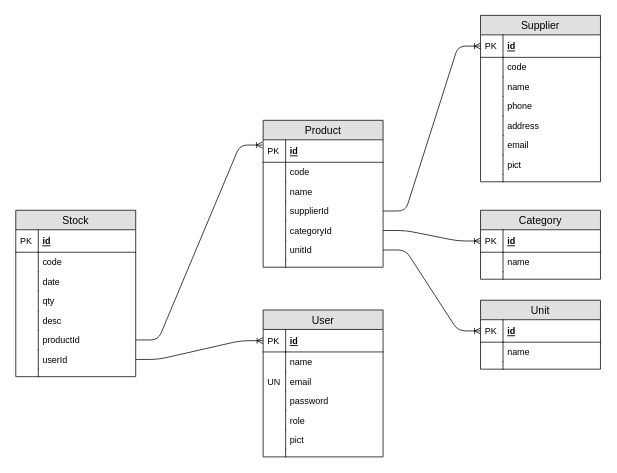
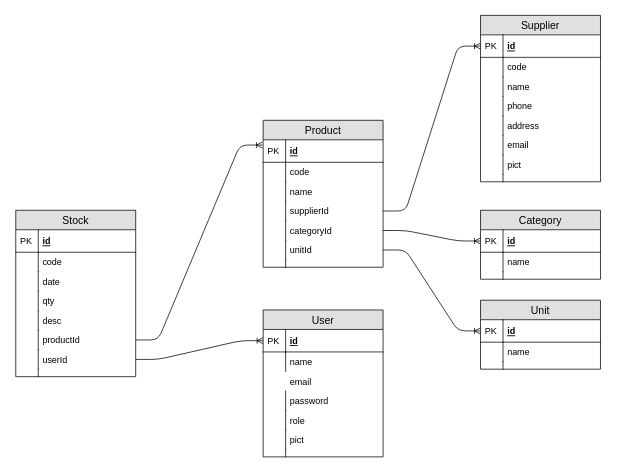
node "UN": removed
